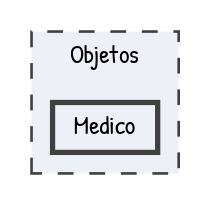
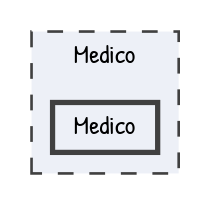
cluster "Objetos": label "Objetos" -> "Medico"
